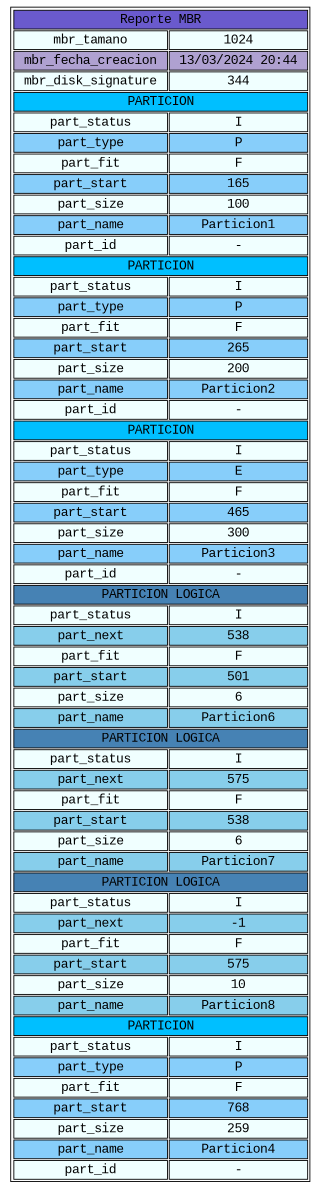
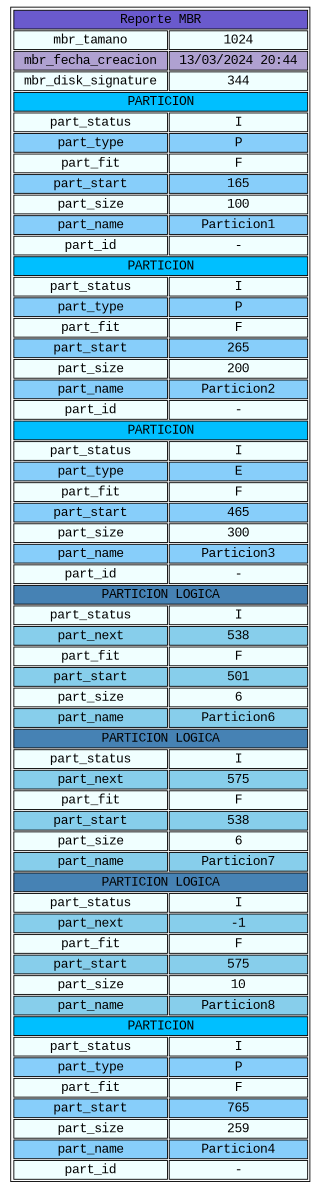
node "Reporte MBR": text "768" -> "765"
